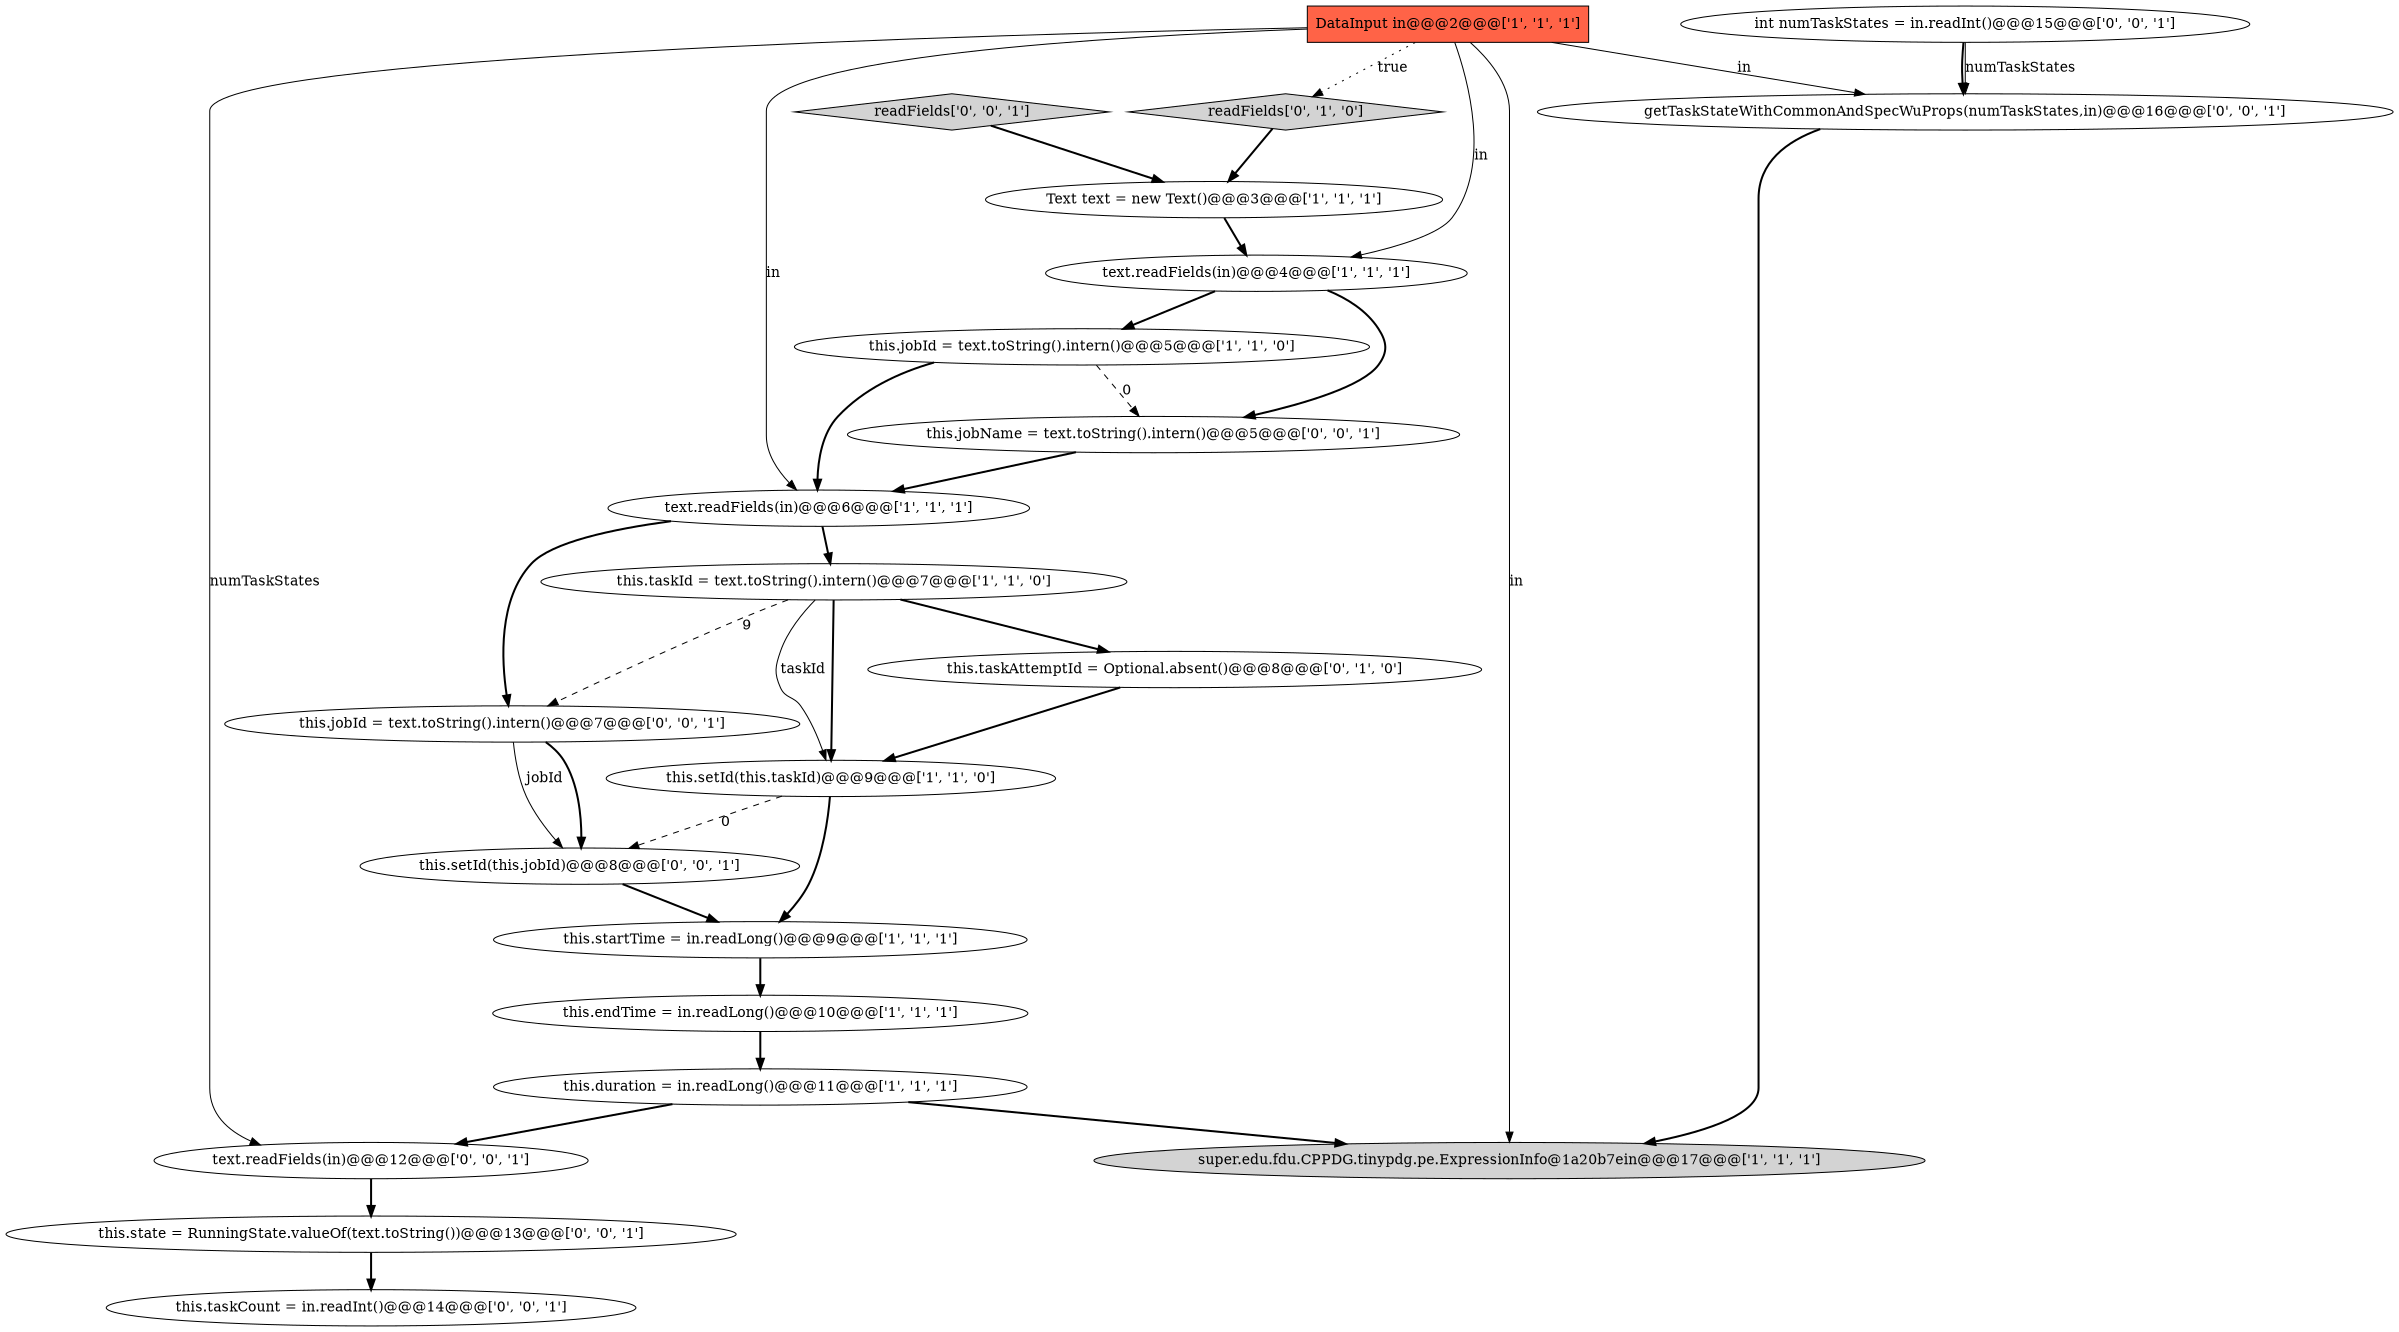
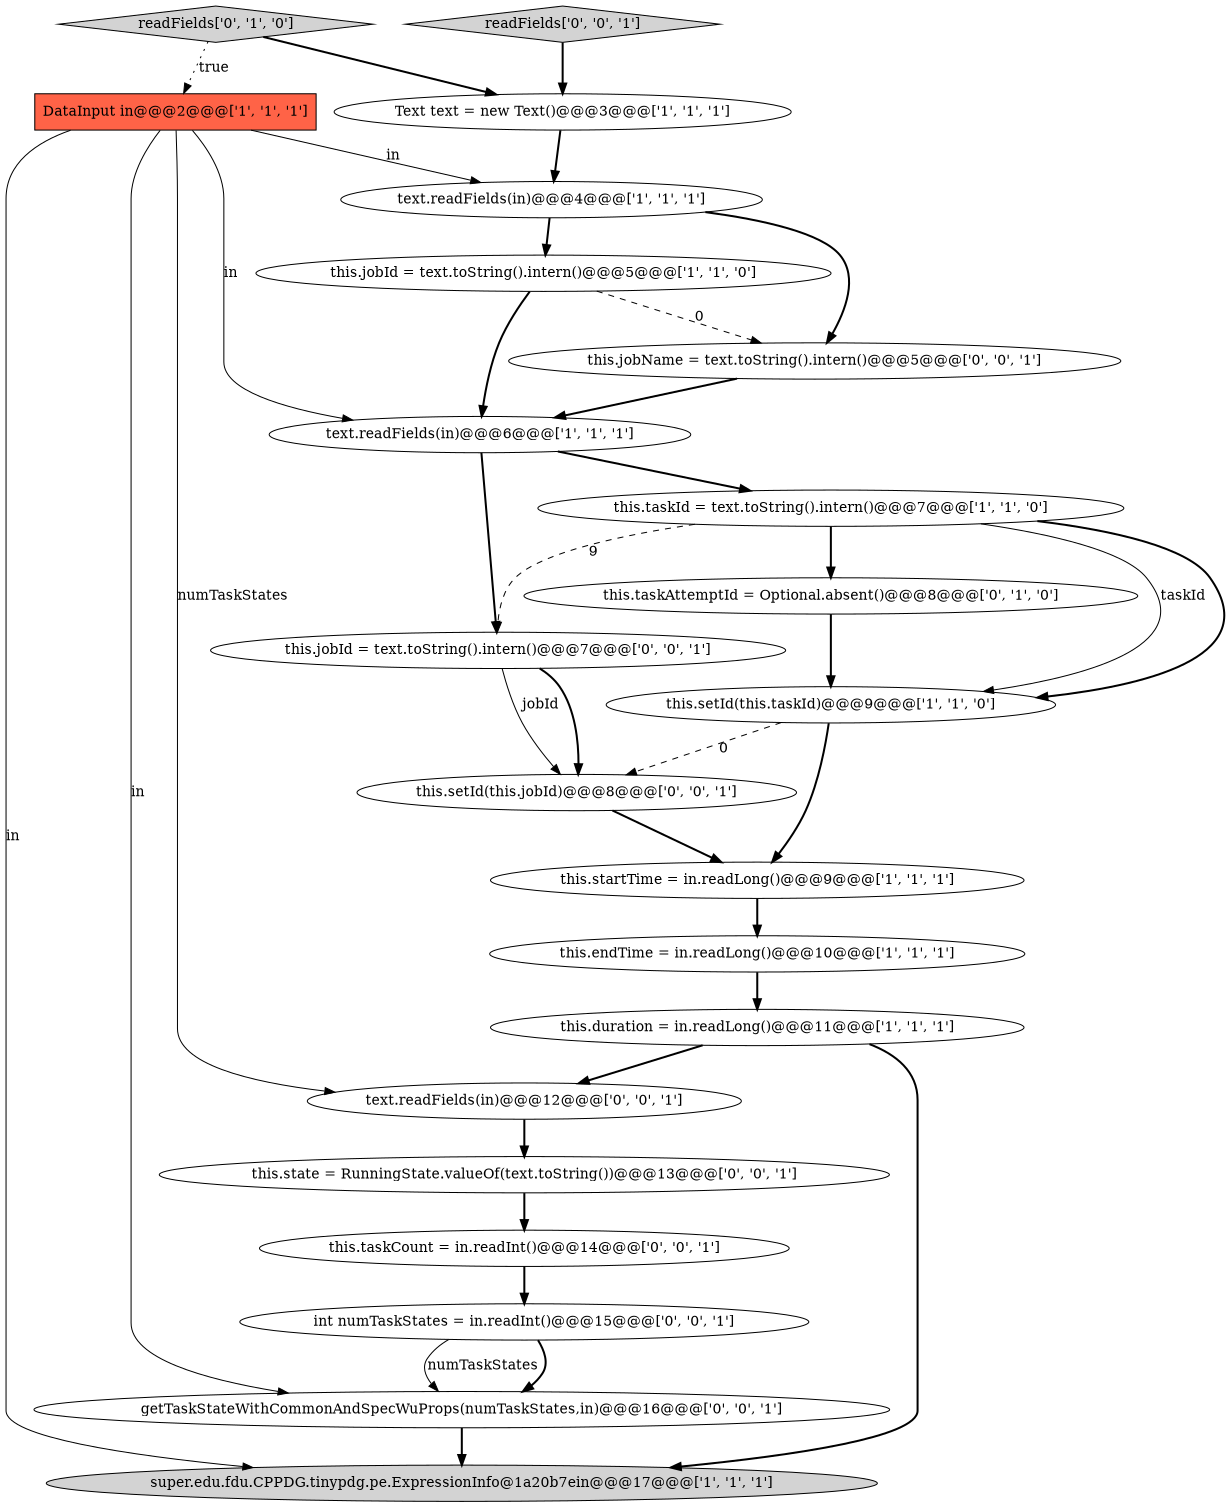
edge "DataInput in@@@2@@@['1', '1', '1']" -> "readFields['0', '1', '0']": reversed
edge "this.taskCount = in.readInt()@@@14@@@['0', '0', '1']" -> "int numTaskStates = in.readInt()@@@15@@@['0', '0', '1']": added
